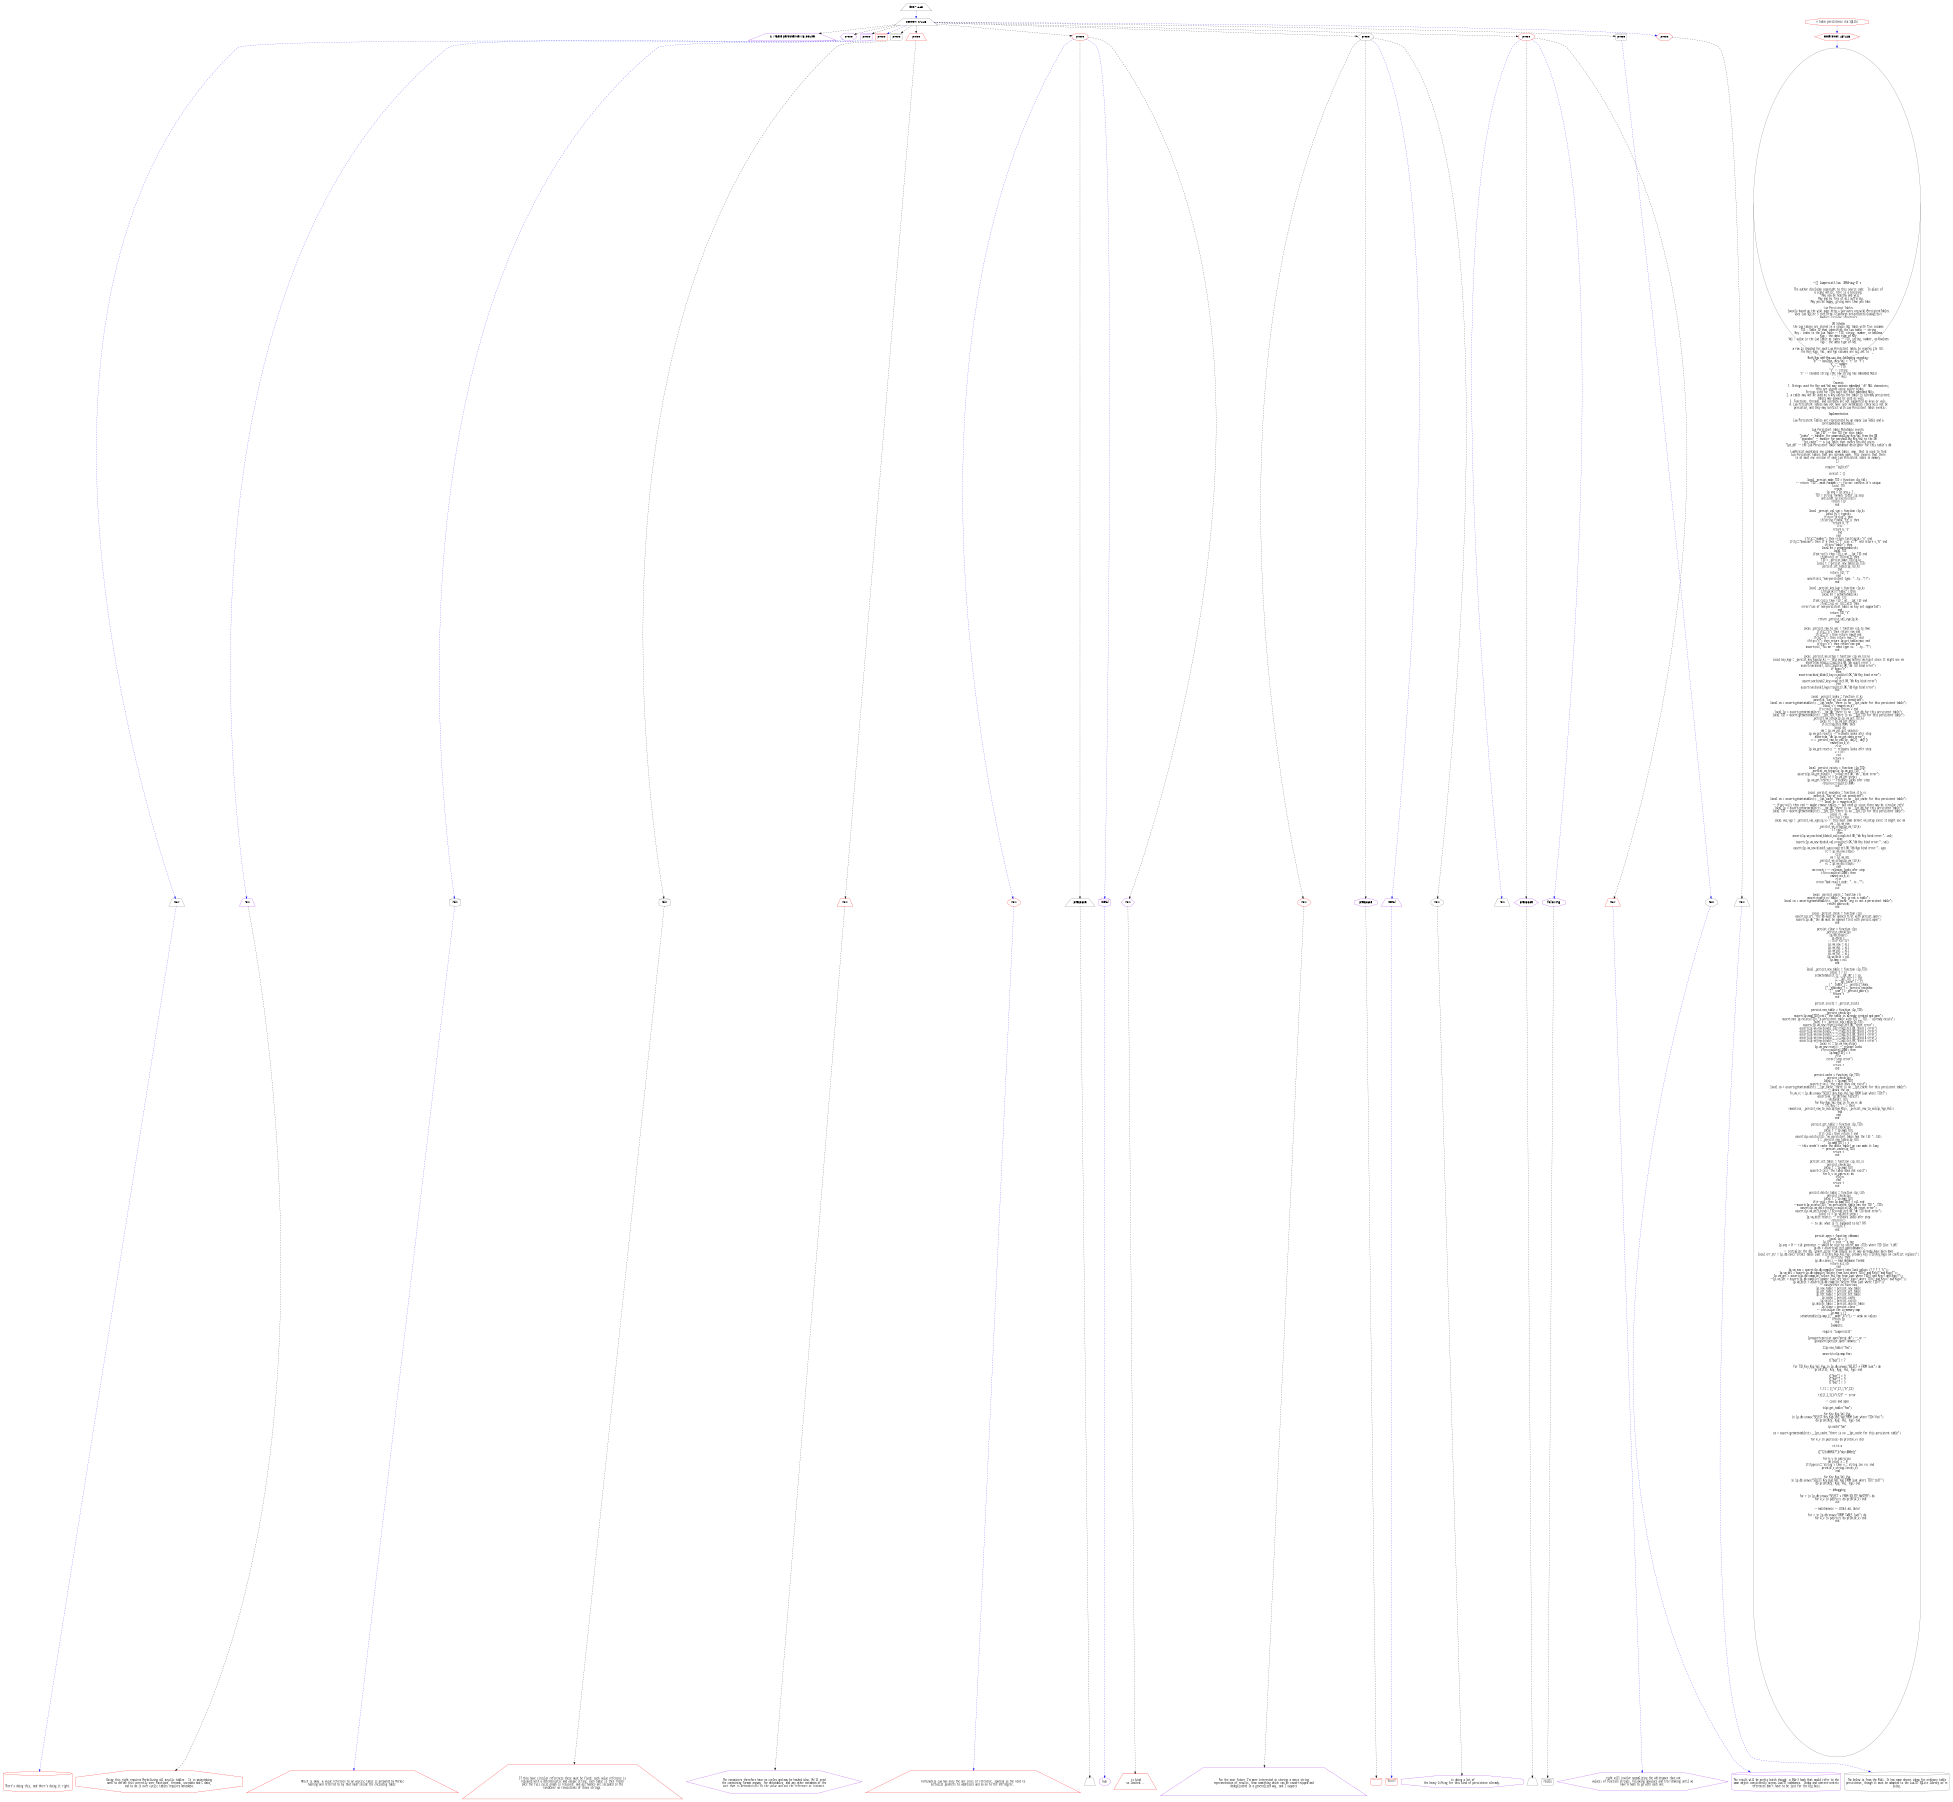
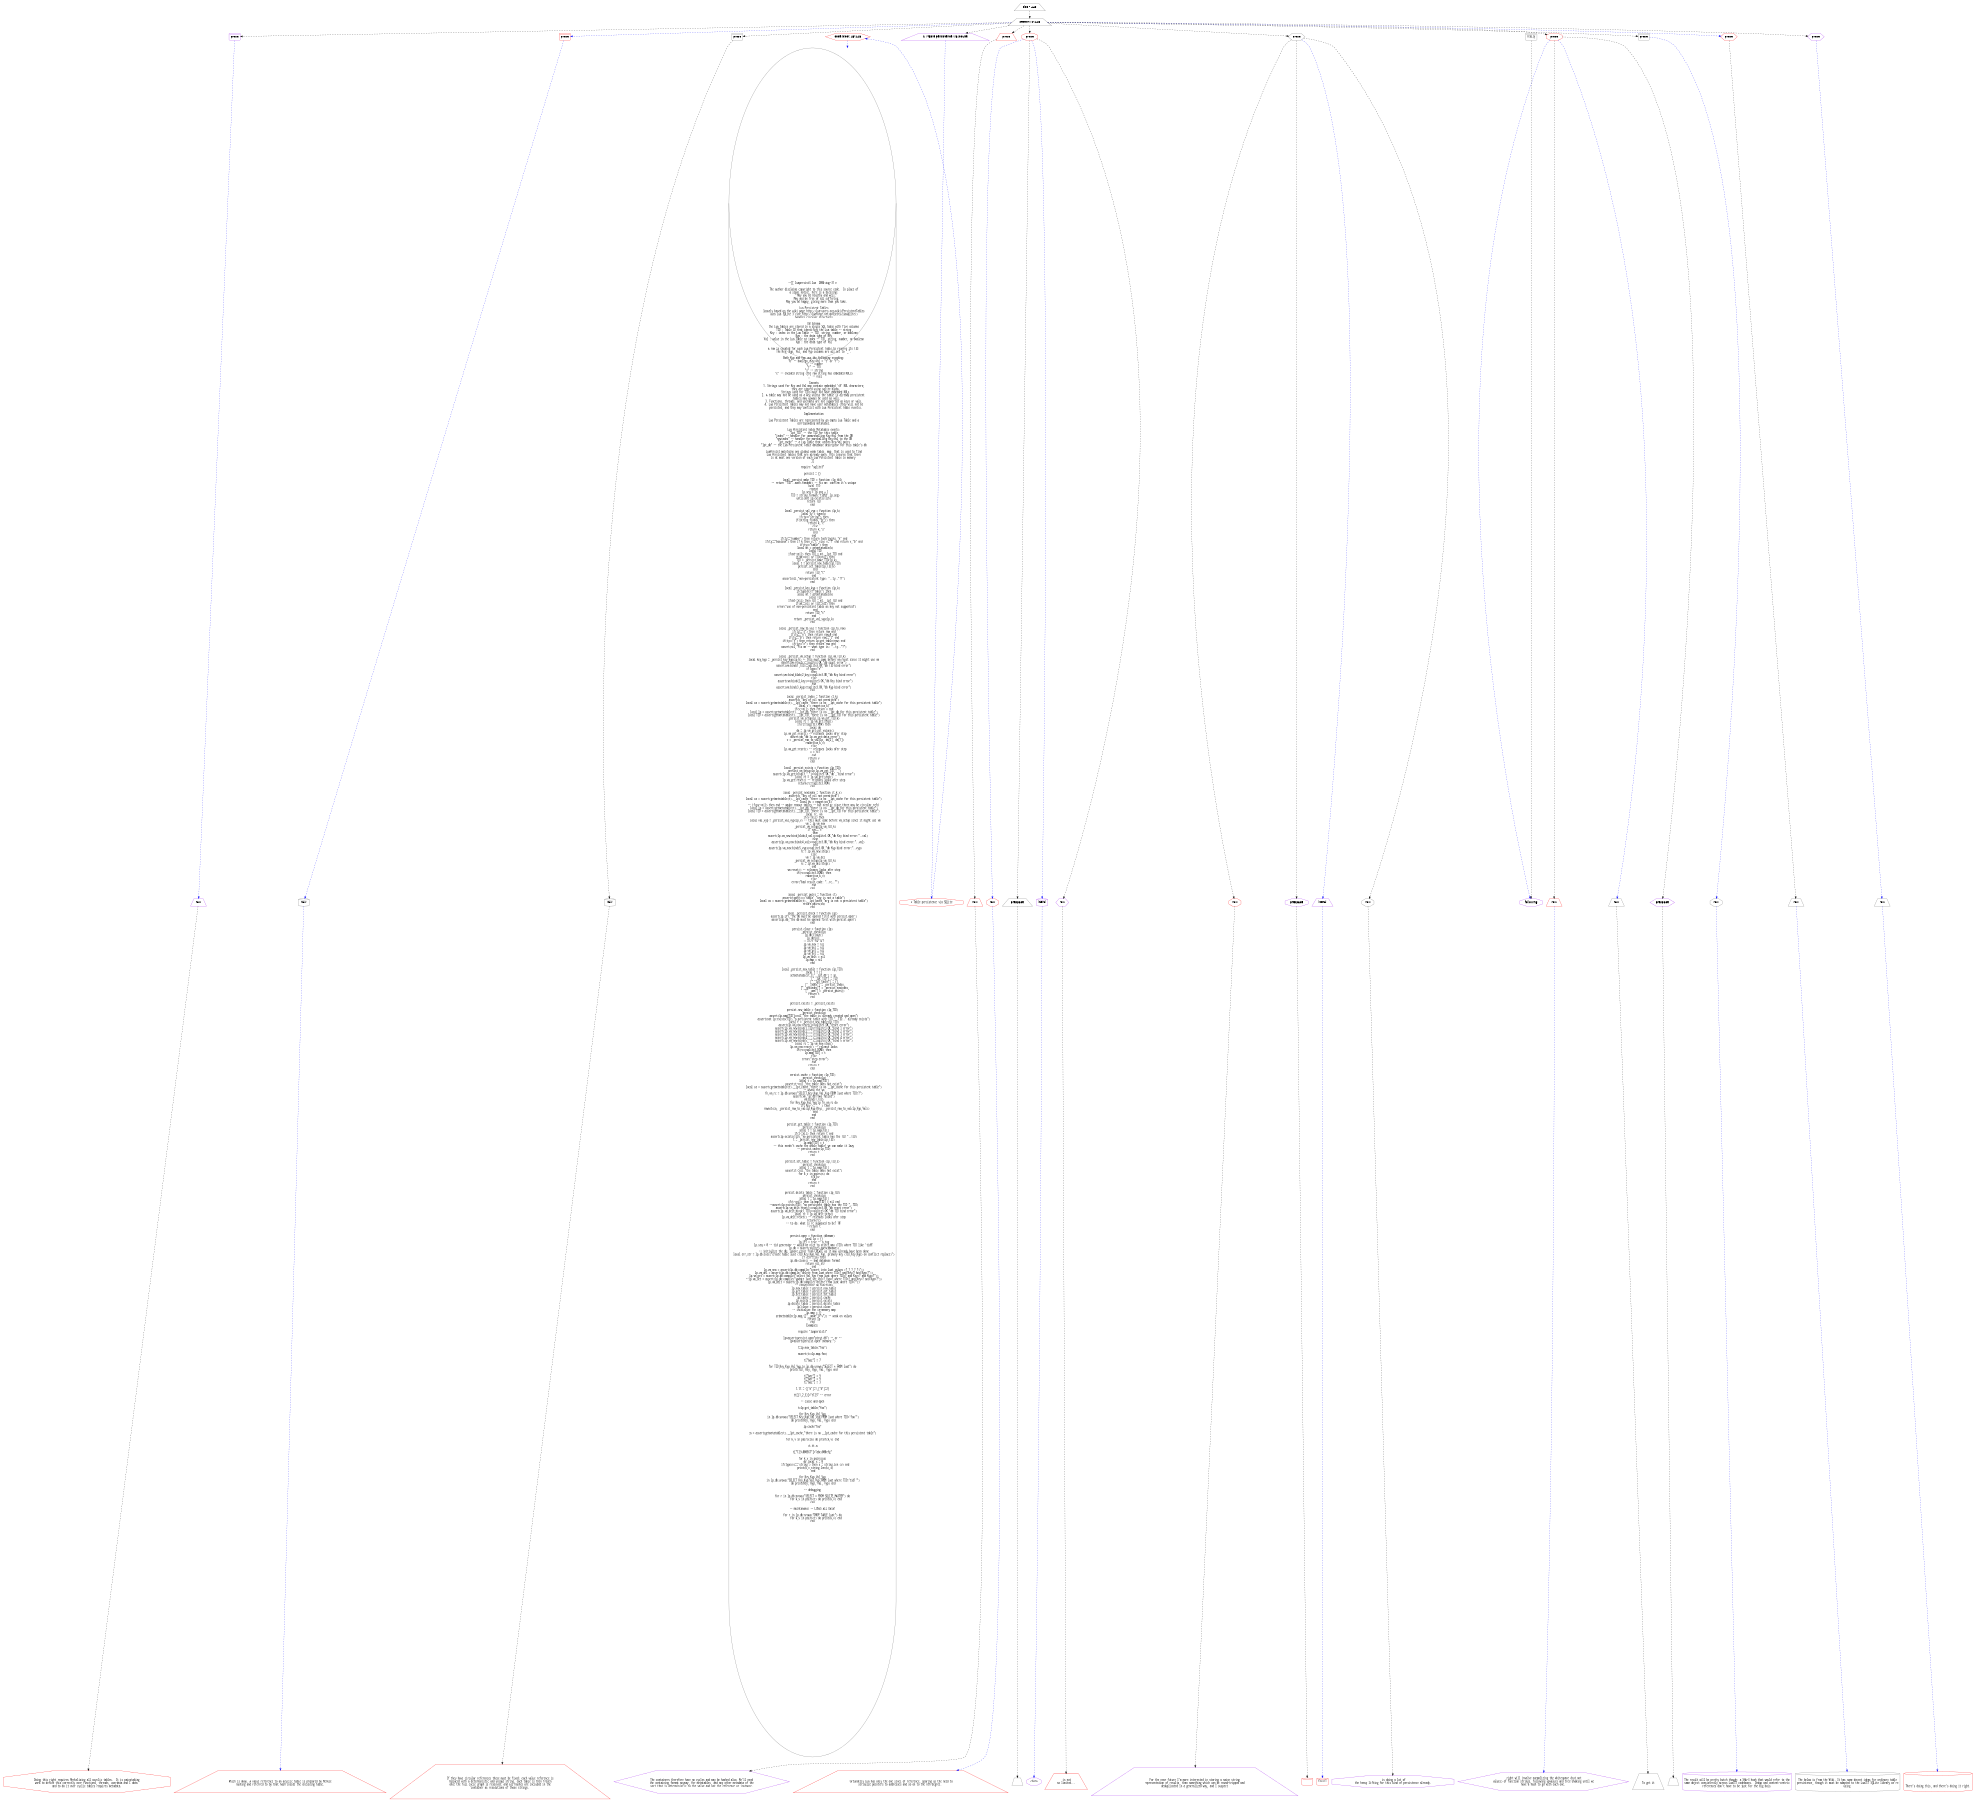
edge "doc - 443" -> "section: 1-443": color blue -> black
edge "1 : Table persistence via SQLite" -> "* Table persistence via SQLite": added
edge "following" -> "really": reversed
node "kyp": label "kyp" -> "cdata"
node "is kind so limited...": label "is kind so limited..." -> "is not so limited..."
node "To get it": added
